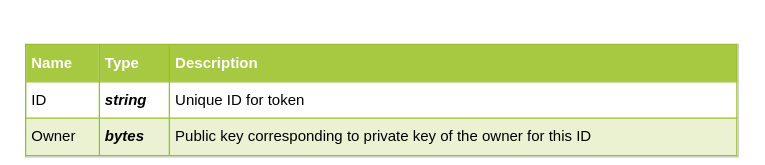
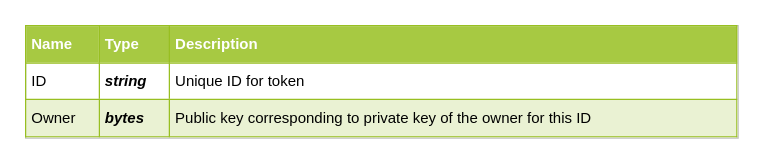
node "NameTypeDescription ID string Unique ID for token Owner bytes Public key corresponding to private key of the owner for this ID": moved (382, 101) -> (382, 82)
